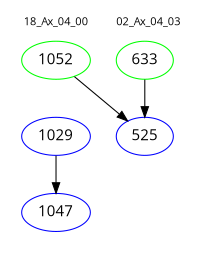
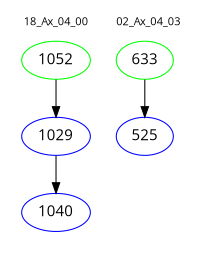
edge "1052" -> "525": now "1052" -> "1029"
node "1047": label "1047" -> "1040"
